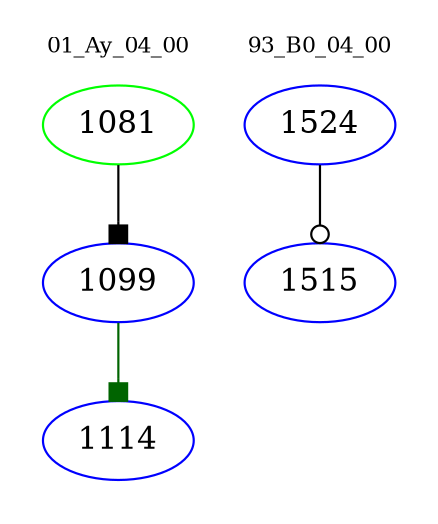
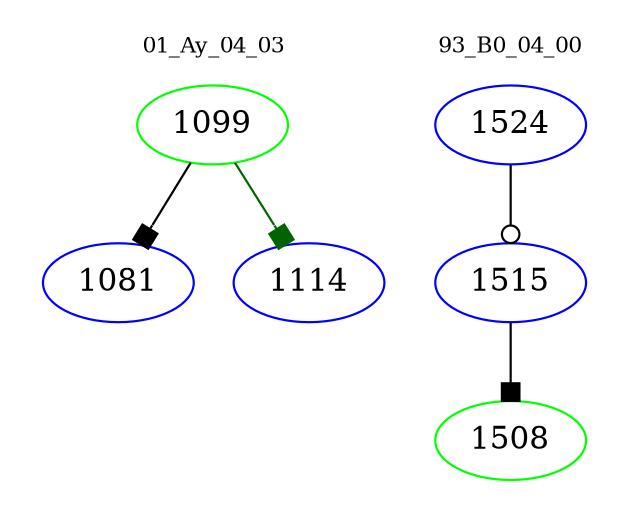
cluster "01_Ay_04_00": label "01_Ay_04_00" -> "01_Ay_04_03"
node "1081": color green -> blue
edge "1081" -> "1099": reversed
node "1099": color blue -> green
node "1508": added
